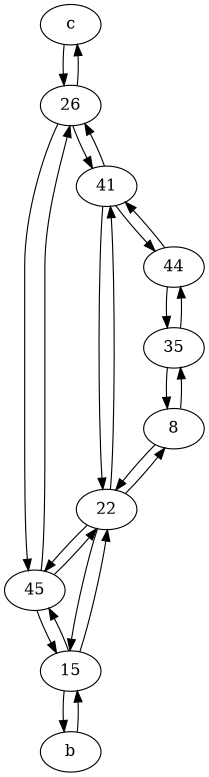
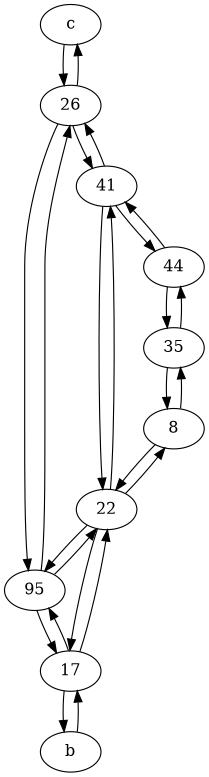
node "45": label "45" -> "95"
node "15": label "15" -> "17"
